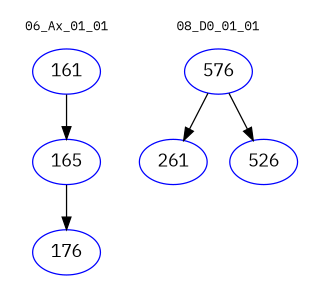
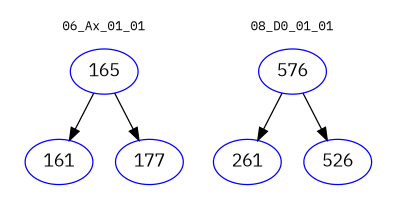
edge "161" -> "165": reversed
node "176": label "176" -> "177"
